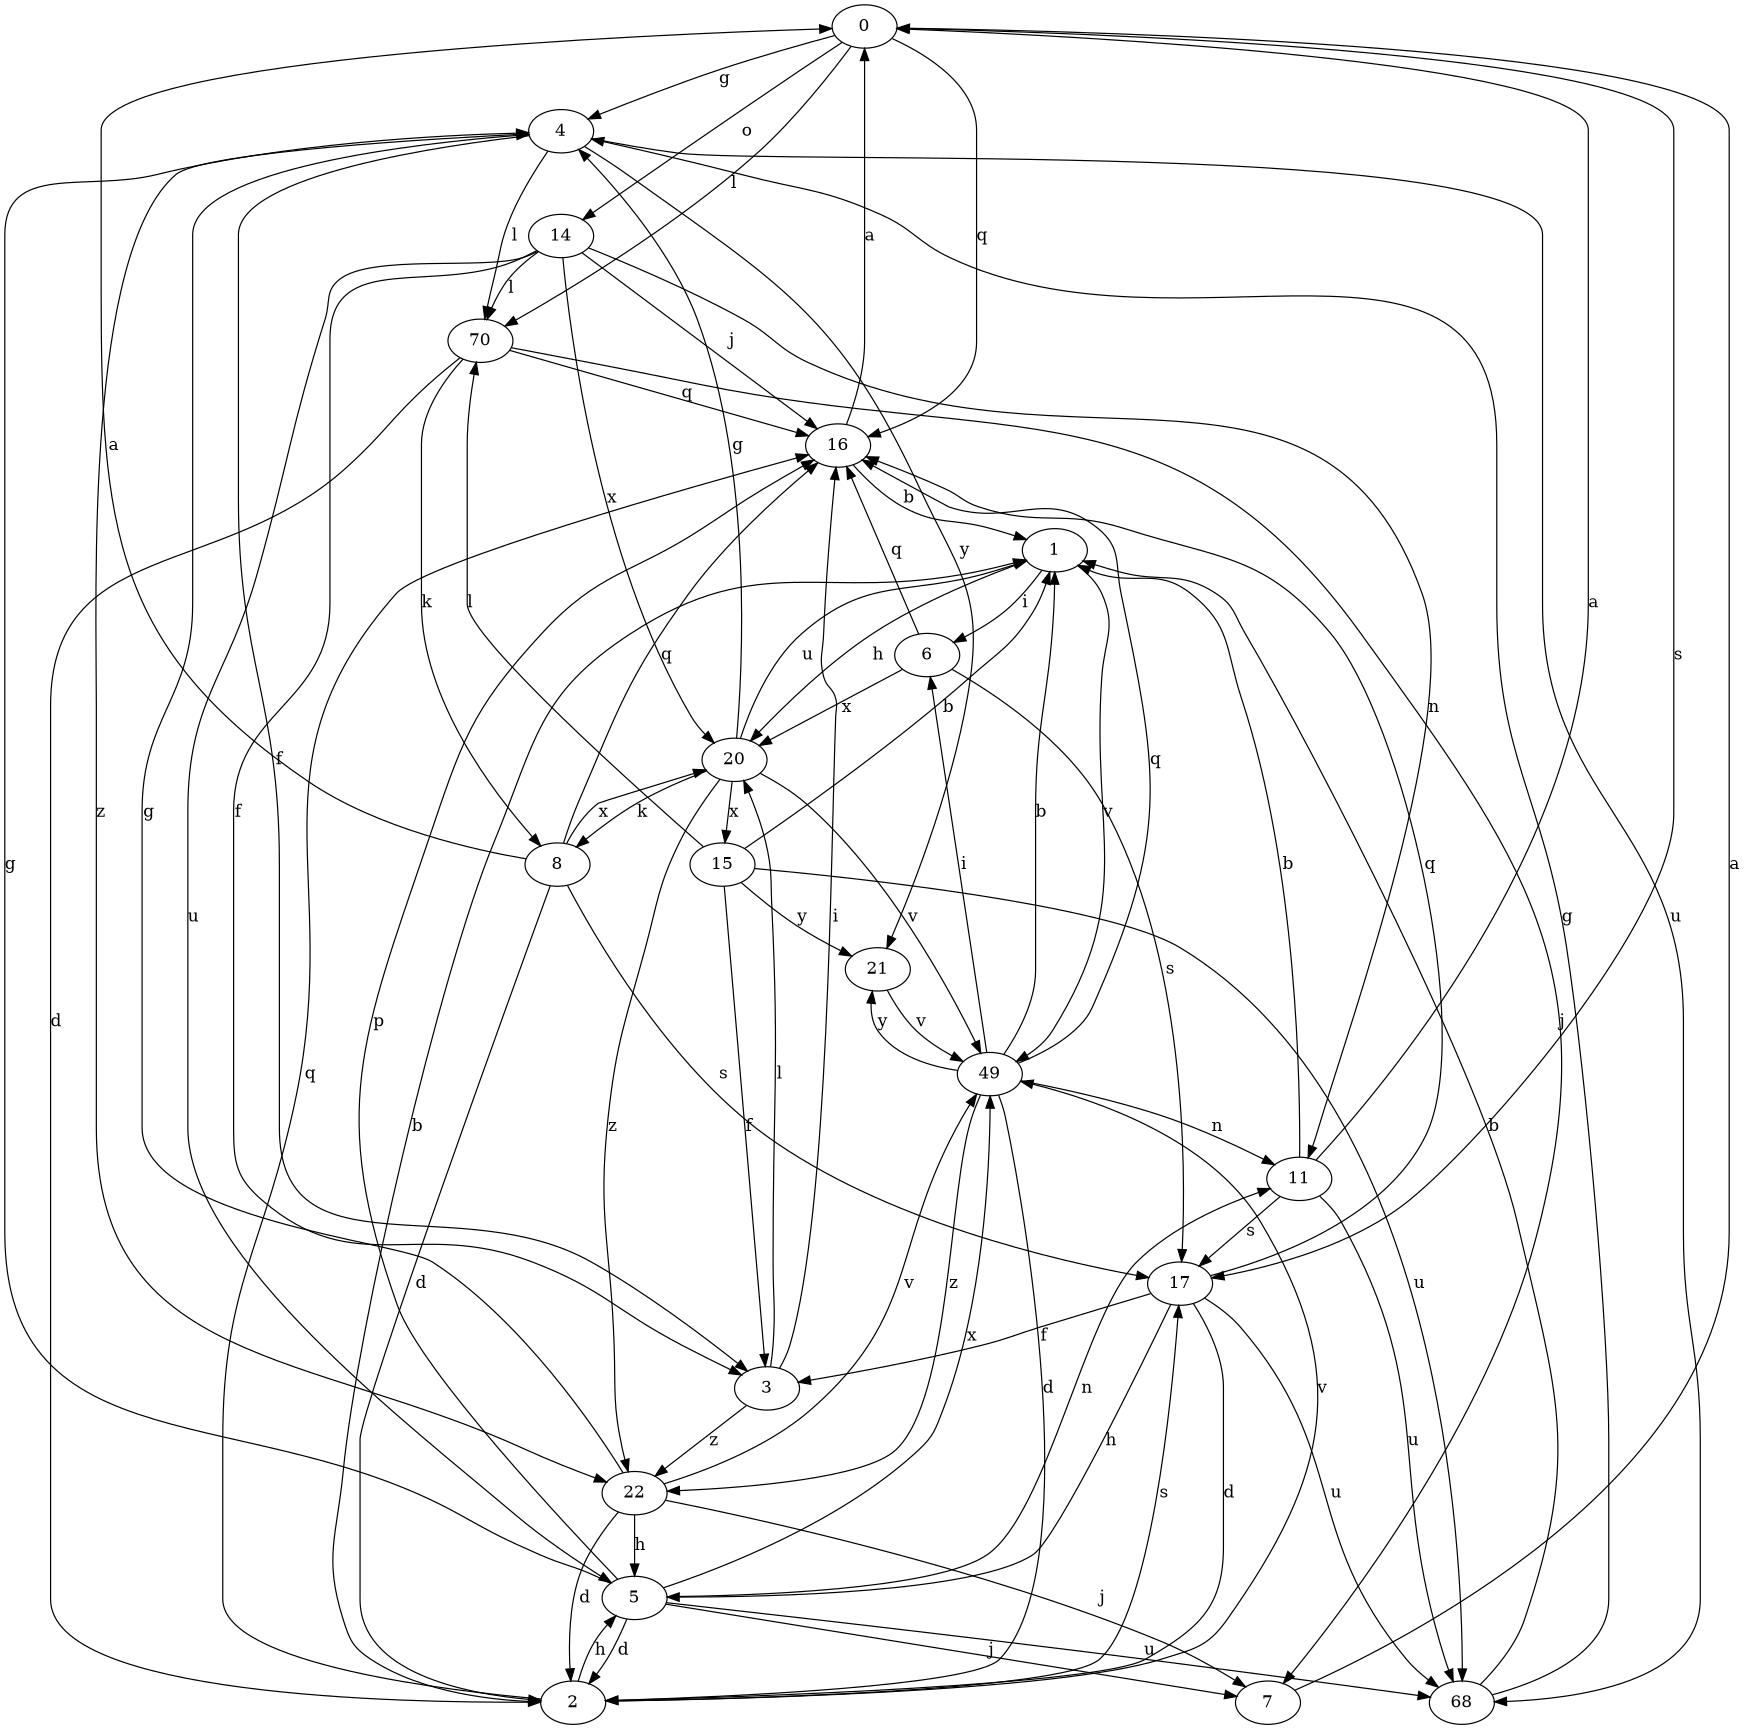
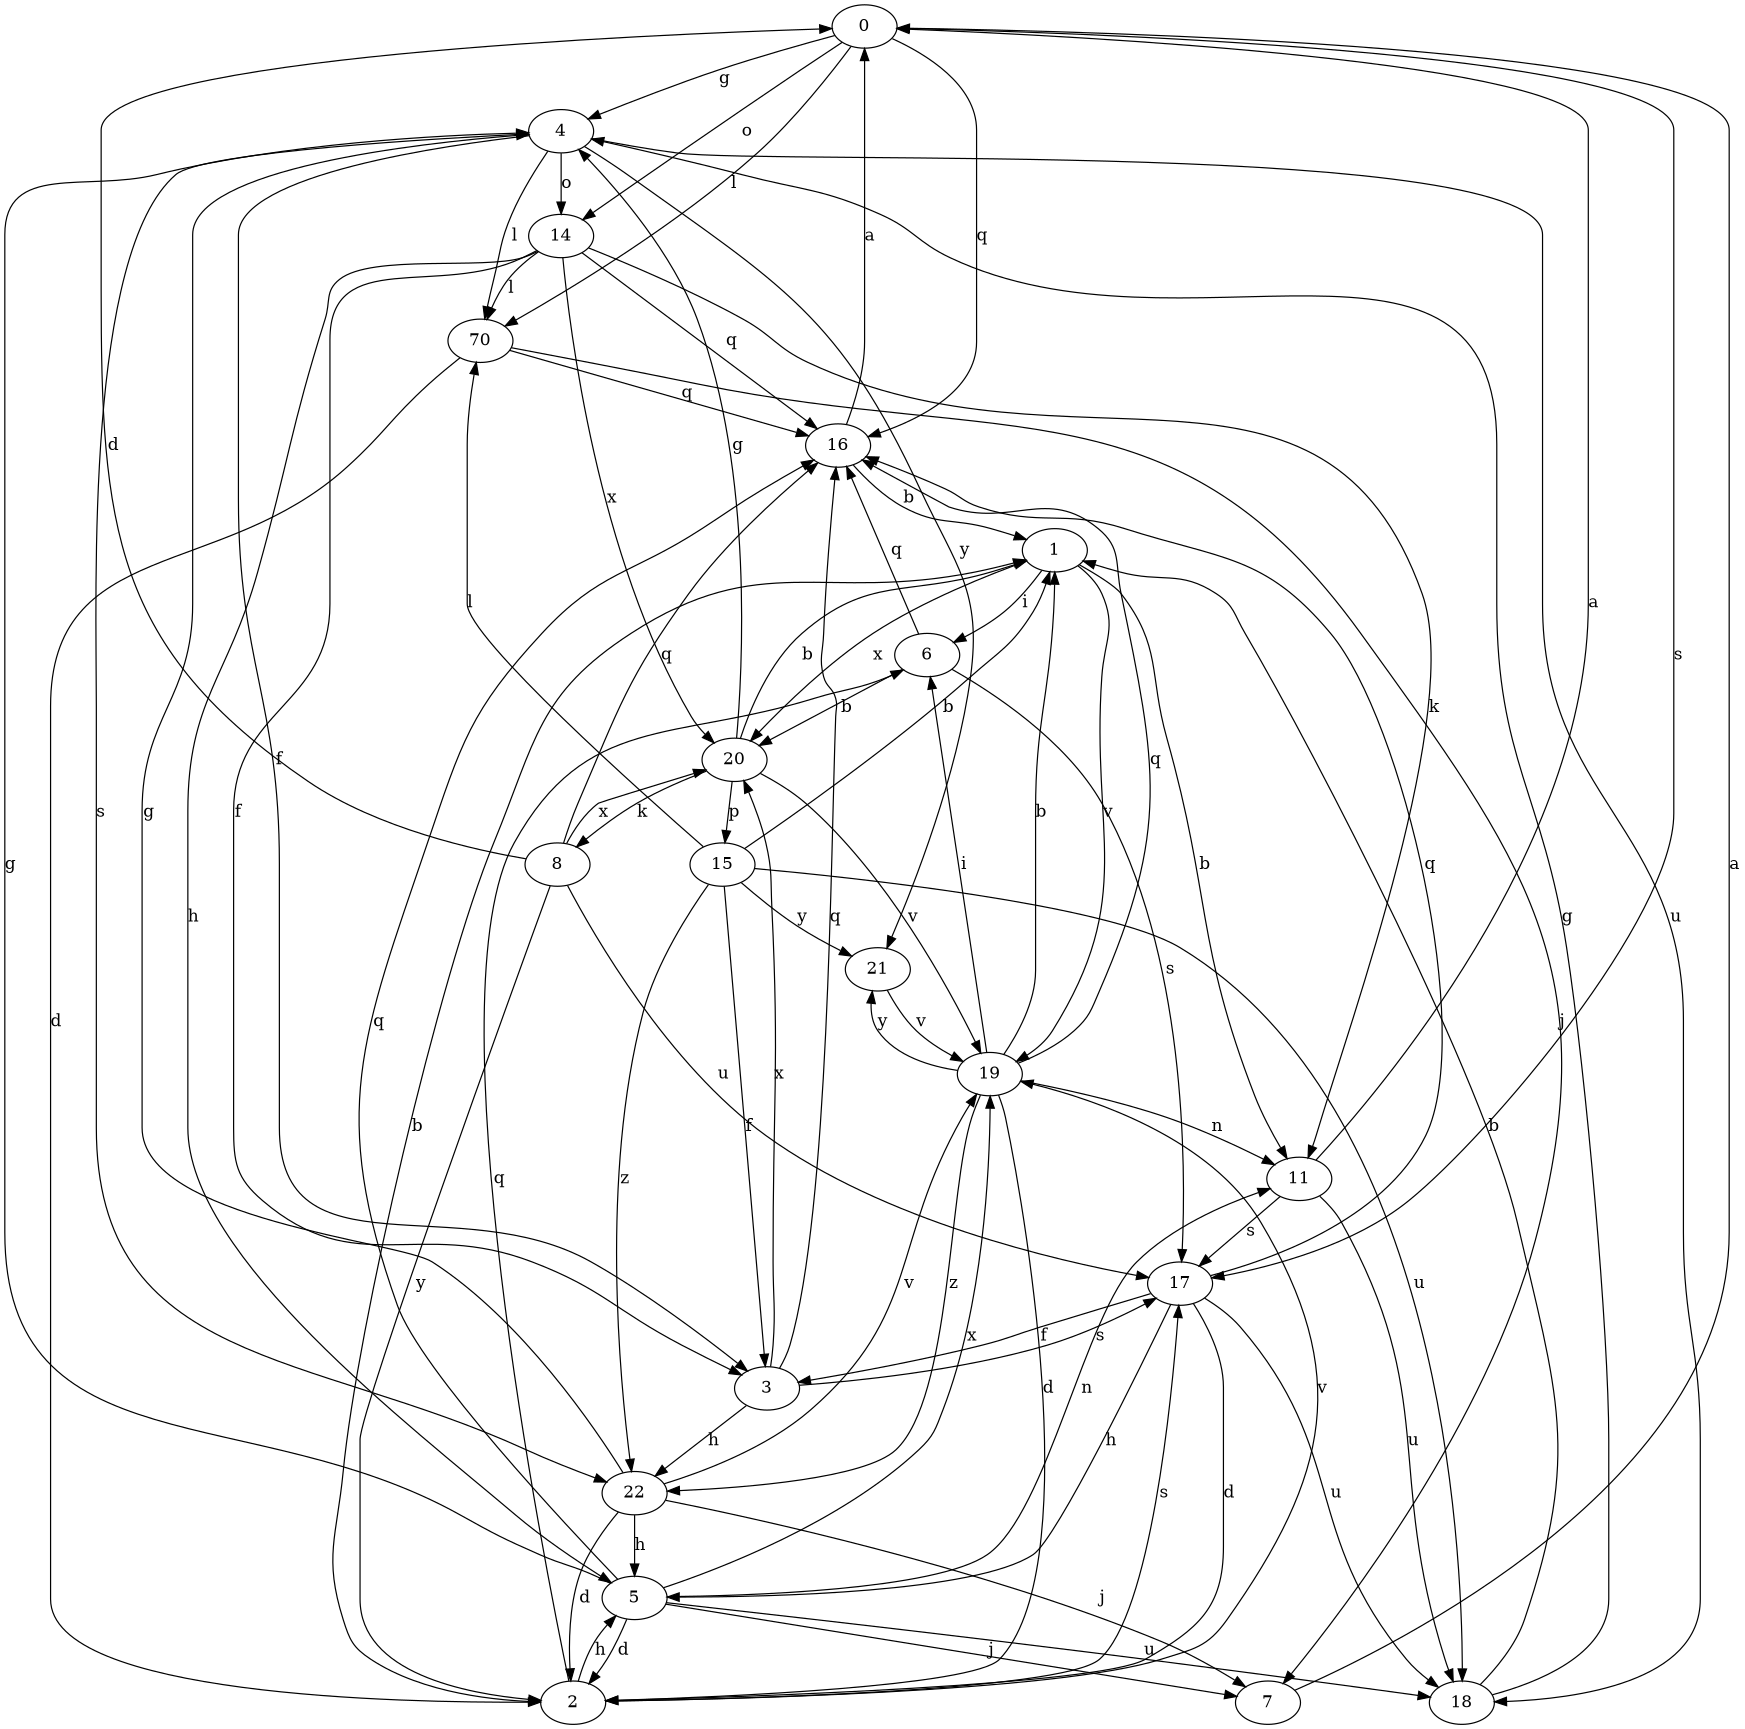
edge "4" -> "14": added, label "o"
edge "14" -> "16": label "j" -> "q"
edge "8" -> "0": label "a" -> "d"
edge "70" -> "8": removed, label "k"
edge "20" -> "1": label "u" -> "b"
edge "1" -> "20": label "h" -> "x"
edge "6" -> "20": label "x" -> "b"
edge "14" -> "11": label "n" -> "k"
edge "4" -> "22": label "z" -> "s"
edge "20" -> "15": label "x" -> "p"
edge "11" -> "1": reversed
edge "14" -> "5": label "u" -> "h"
edge "3" -> "16": label "i" -> "q"
edge "5" -> "16": label "p" -> "q"
edge "2" -> "16": now "2" -> "6"
edge "8" -> "17": label "s" -> "u"
edge "3" -> "20": label "l" -> "x"
node "49": label "49" -> "19"
edge "20" -> "22": now "15" -> "22"
edge "8" -> "2": label "d" -> "y"
edge "3" -> "17": added, label "s"
edge "3" -> "22": label "z" -> "h"
node "68": label "68" -> "18"
